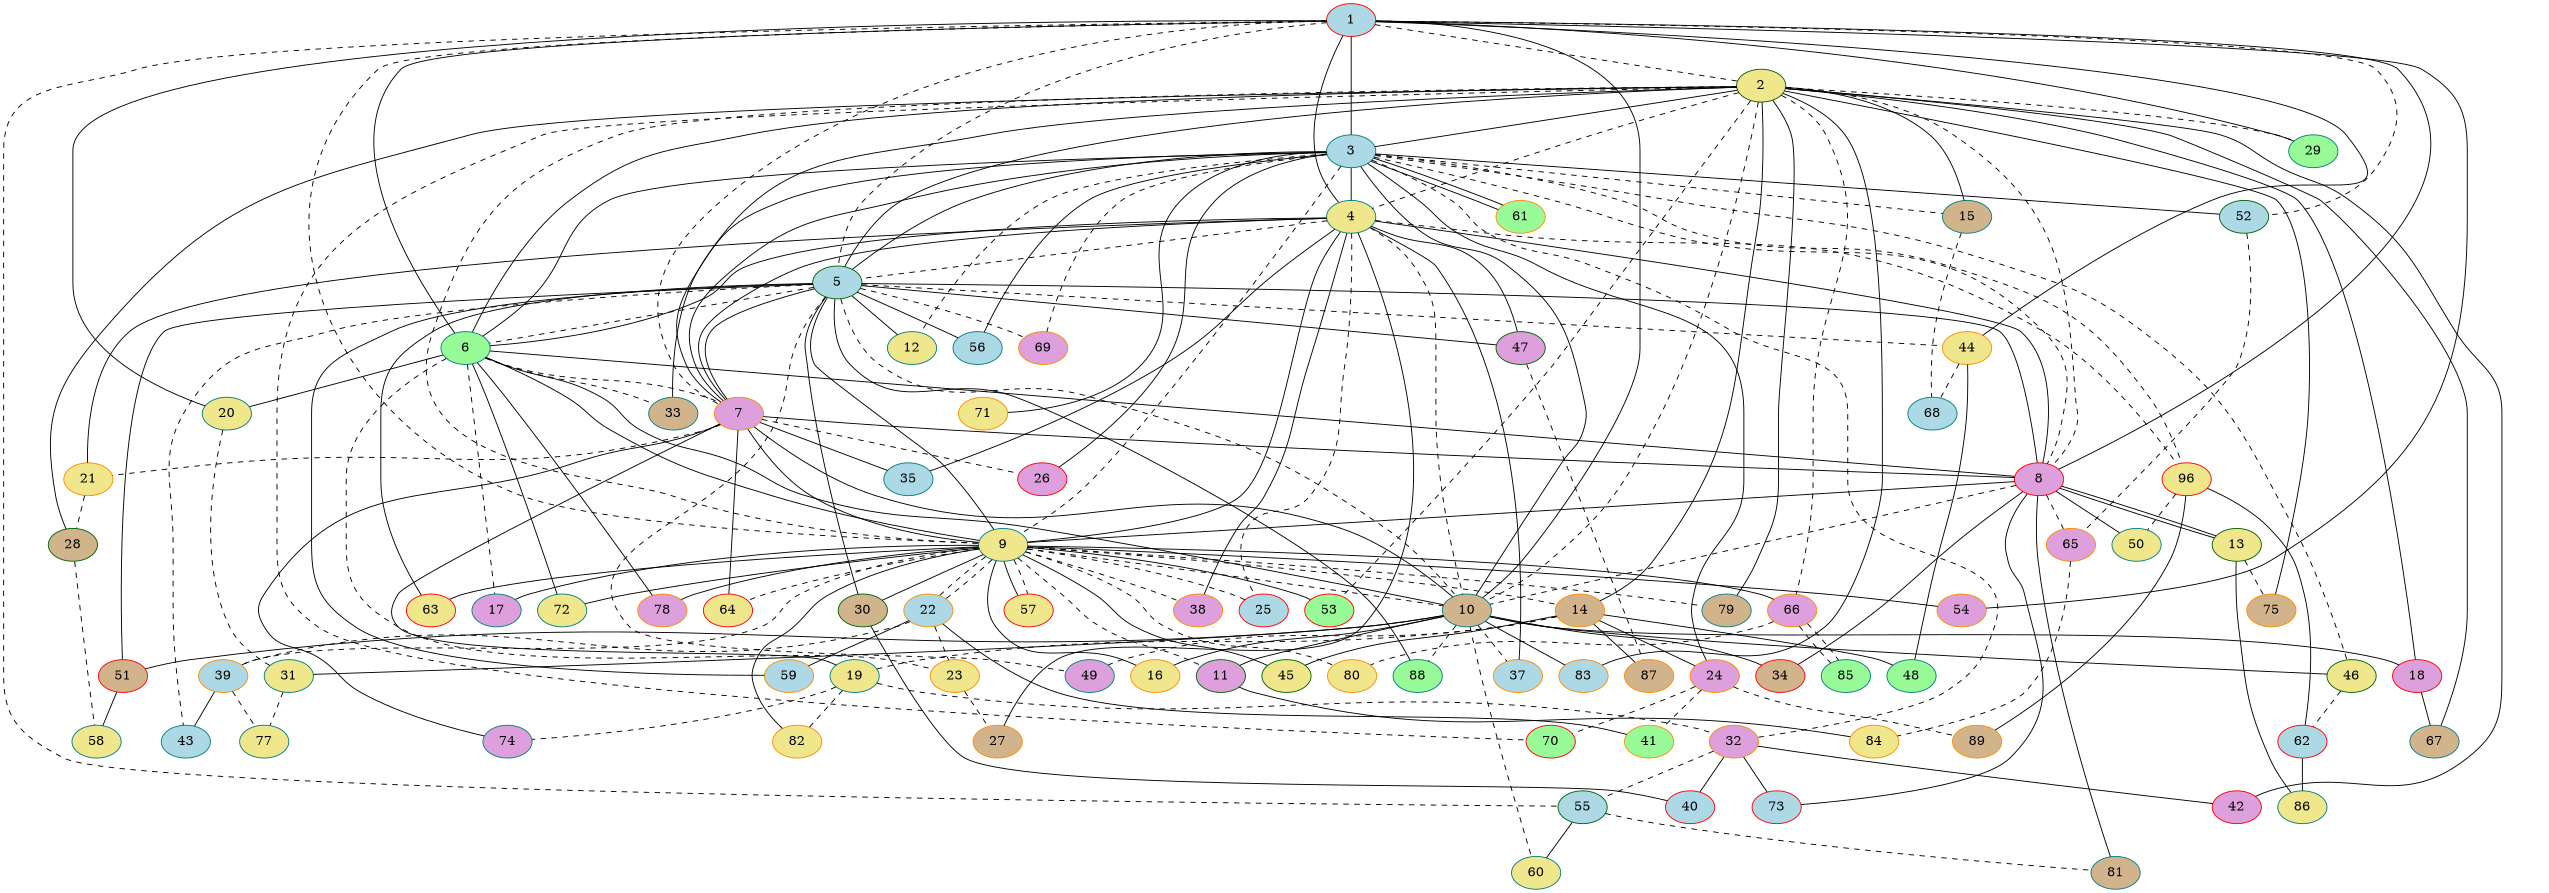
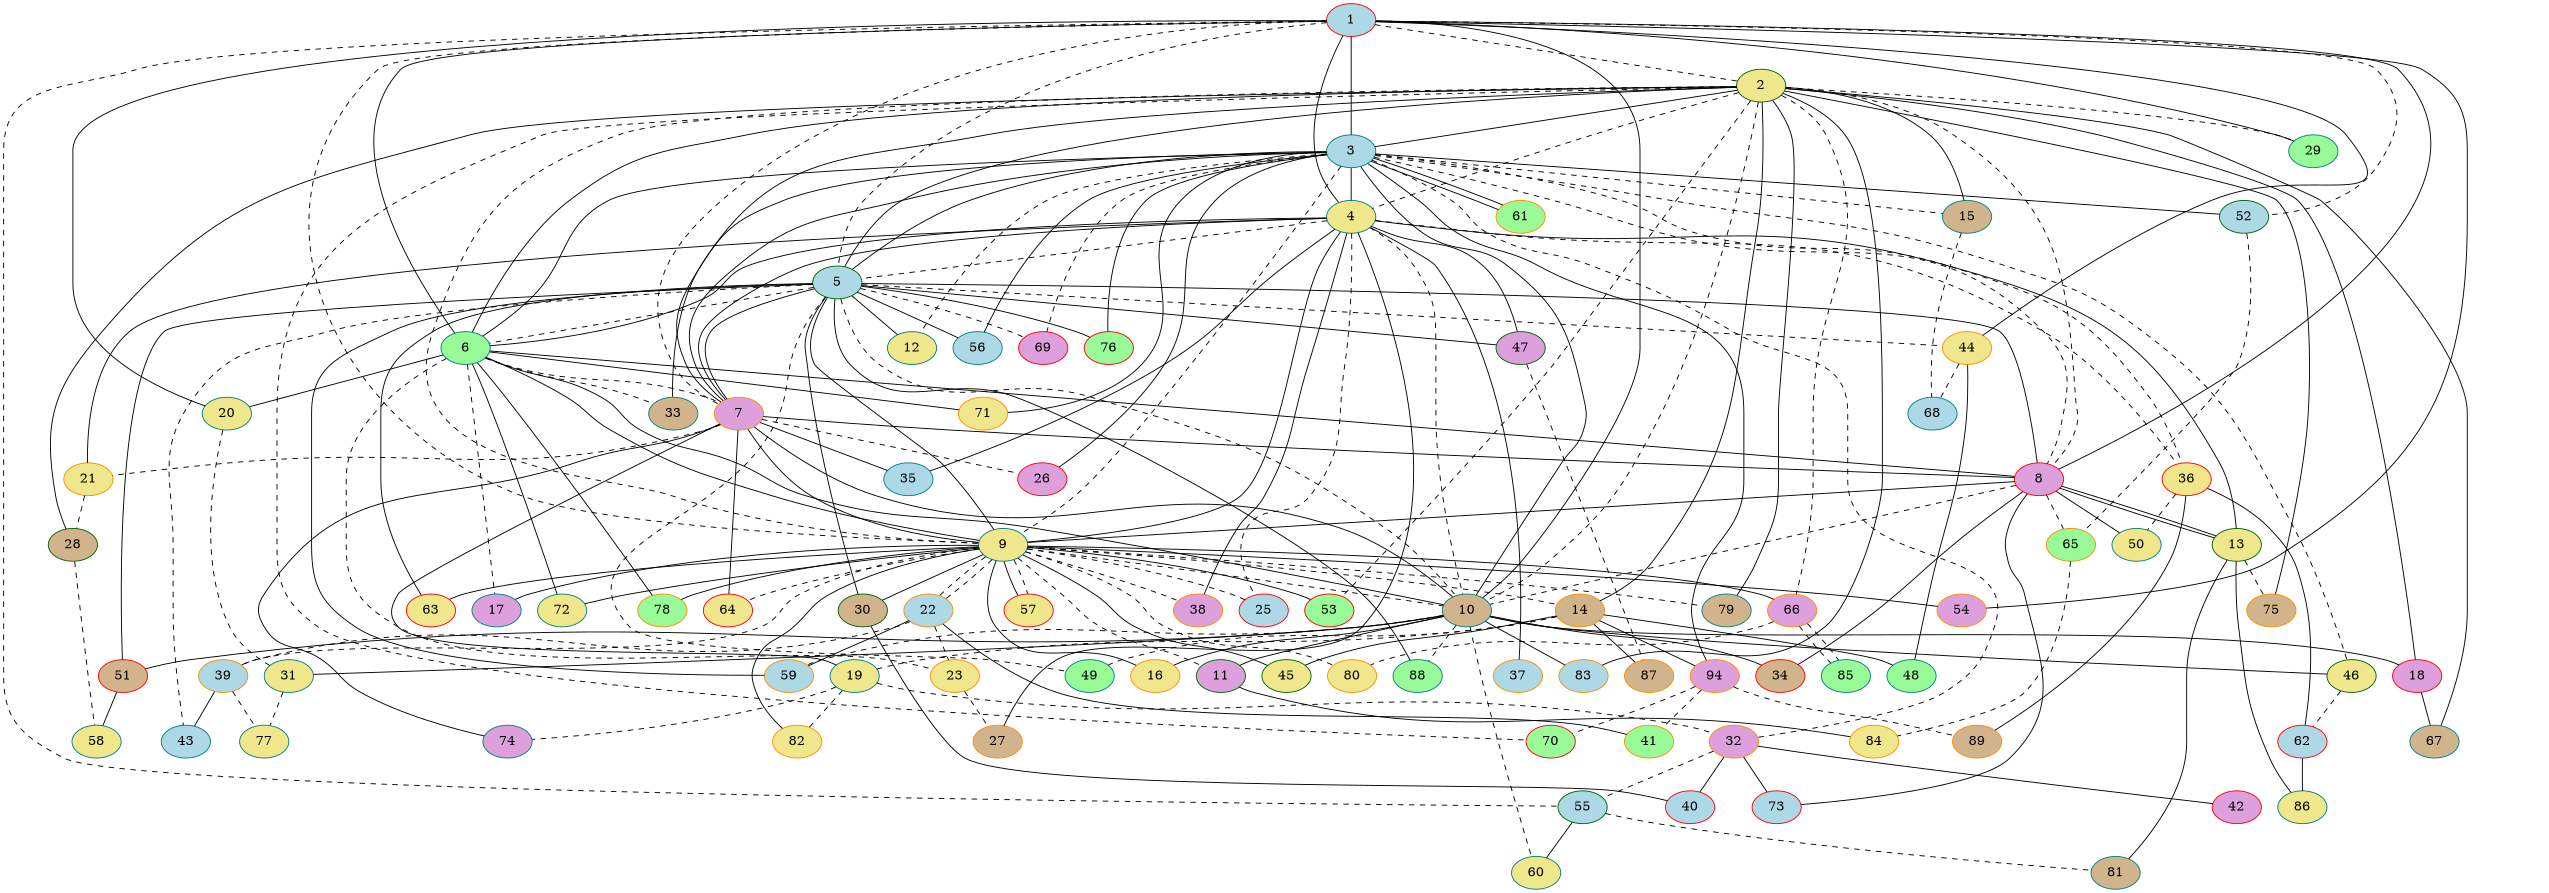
edge "4" -- "8": now "4" -- "13"
edge "2" -- "42": removed
node "69": color darkorange -> red
node "76": added
edge "6" -- "71": added
node "96": label "96" -> "36"
node "65": fillcolor plum -> palegreen
node "78": fillcolor plum -> palegreen
edge "10" -- "37": now "10" -- "59"
edge "8" -- "81": now "13" -- "81"
node "49": fillcolor plum -> palegreen
node "24": label "24" -> "94"
